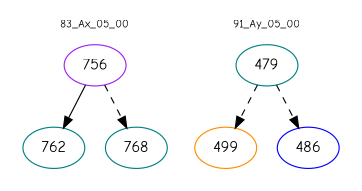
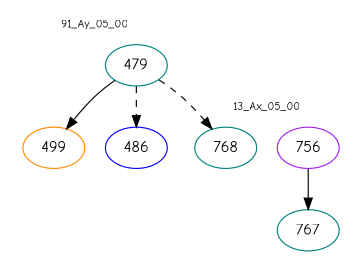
cluster "83_Ax_05_00": label "83_Ax_05_00" -> "13_Ax_05_00"
edge "756" -> "768": now "479" -> "768"
edge "479" -> "499": style dashed -> solid
node "762": label "762" -> "767"
